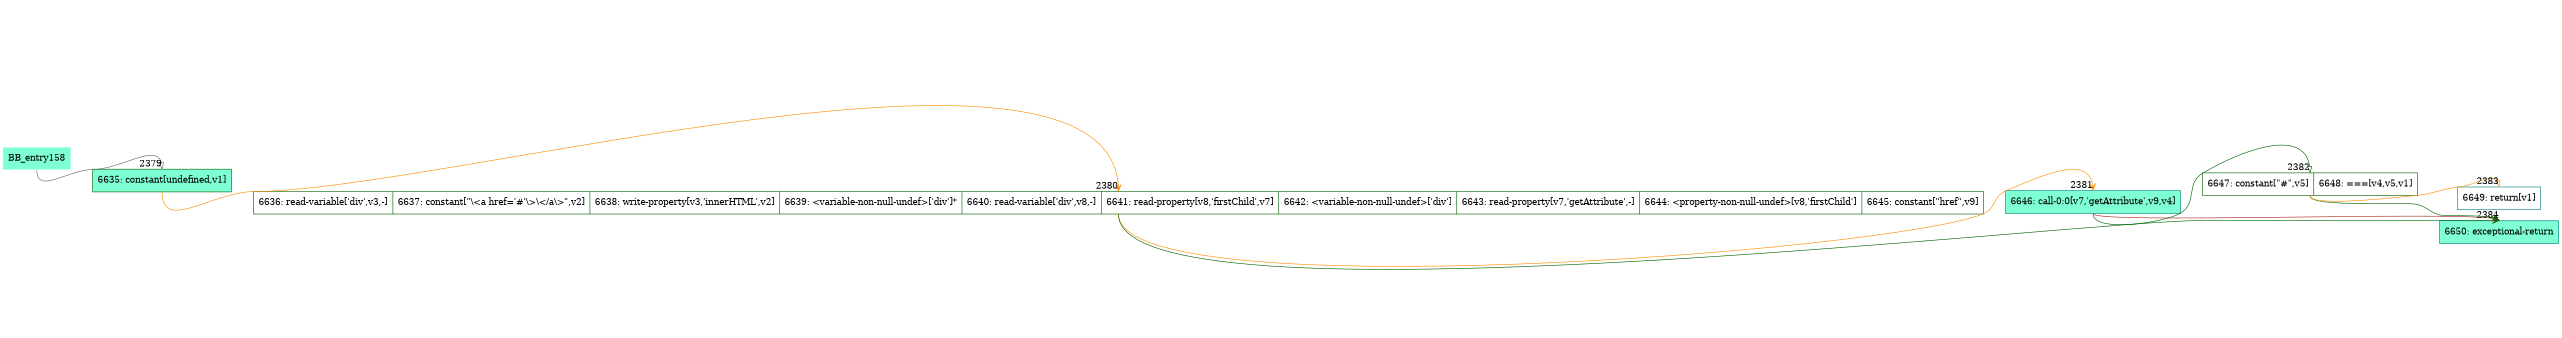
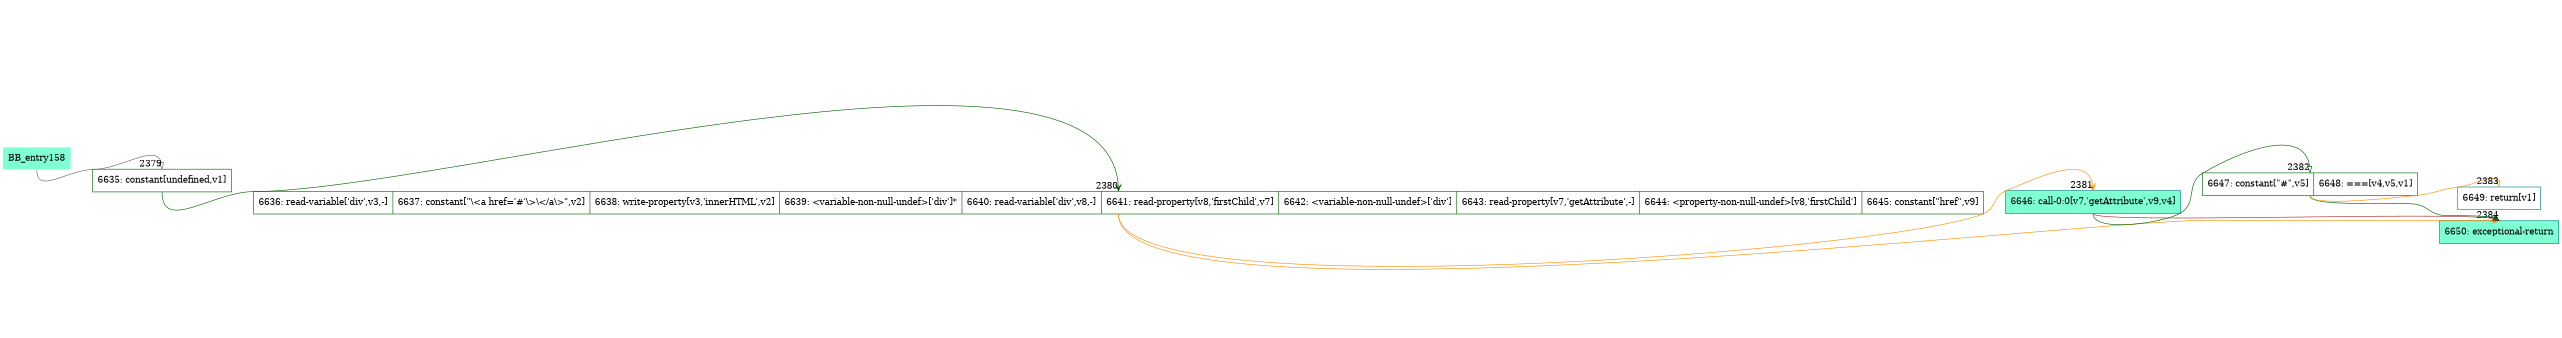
edge "6635: constant[undefined,v1]" -> "6636: read-variable['div',v3,-]": color darkorange -> darkgreen
node "6635: constant[undefined,v1]": fillcolor aquamarine -> white
edge "6636: read-variable['div',v3,-]" -> "6650: exceptional-return": color darkgreen -> darkorange
